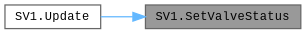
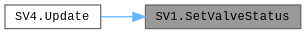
node "SV1.Update": label "SV1.Update" -> "SV4.Update"
